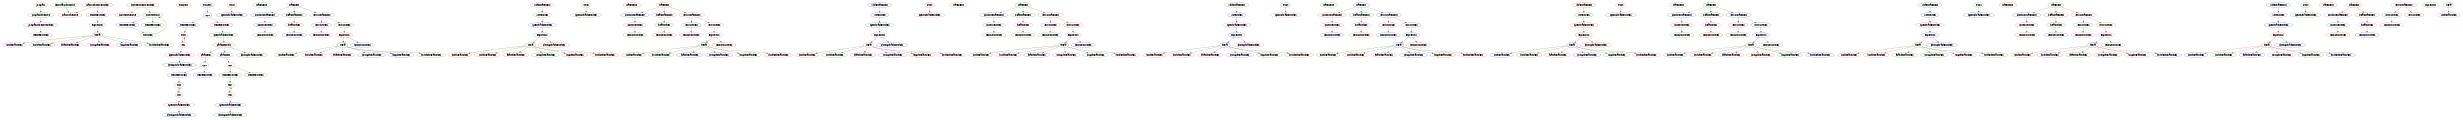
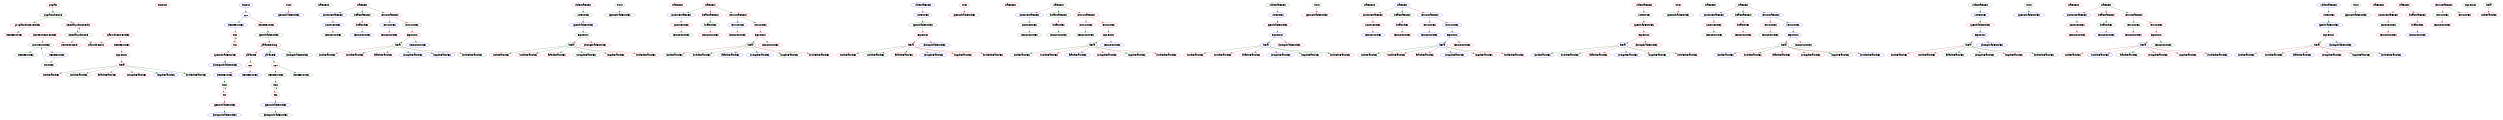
node "module_block": label "module_block" -> "module_subselect"
node "secondary_directive_list": added
edge "secondary_directive" -> "include_directive": added
node "parameter_list": label "parameter_list" -> "parameter_long"
